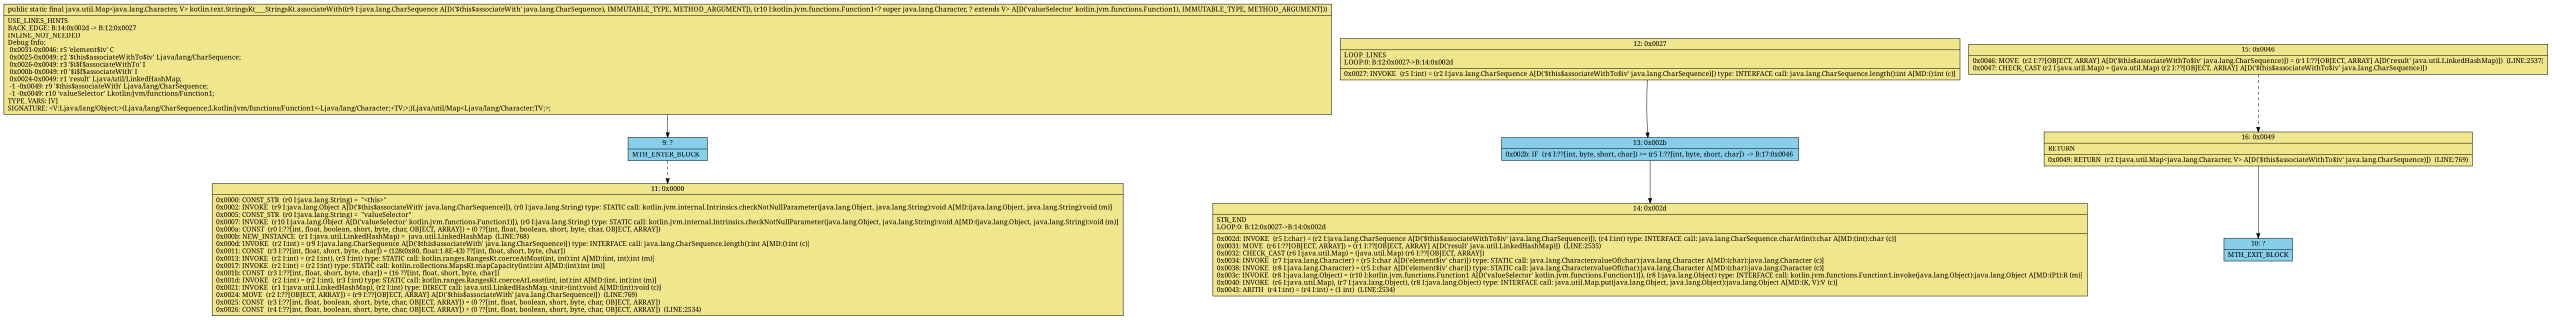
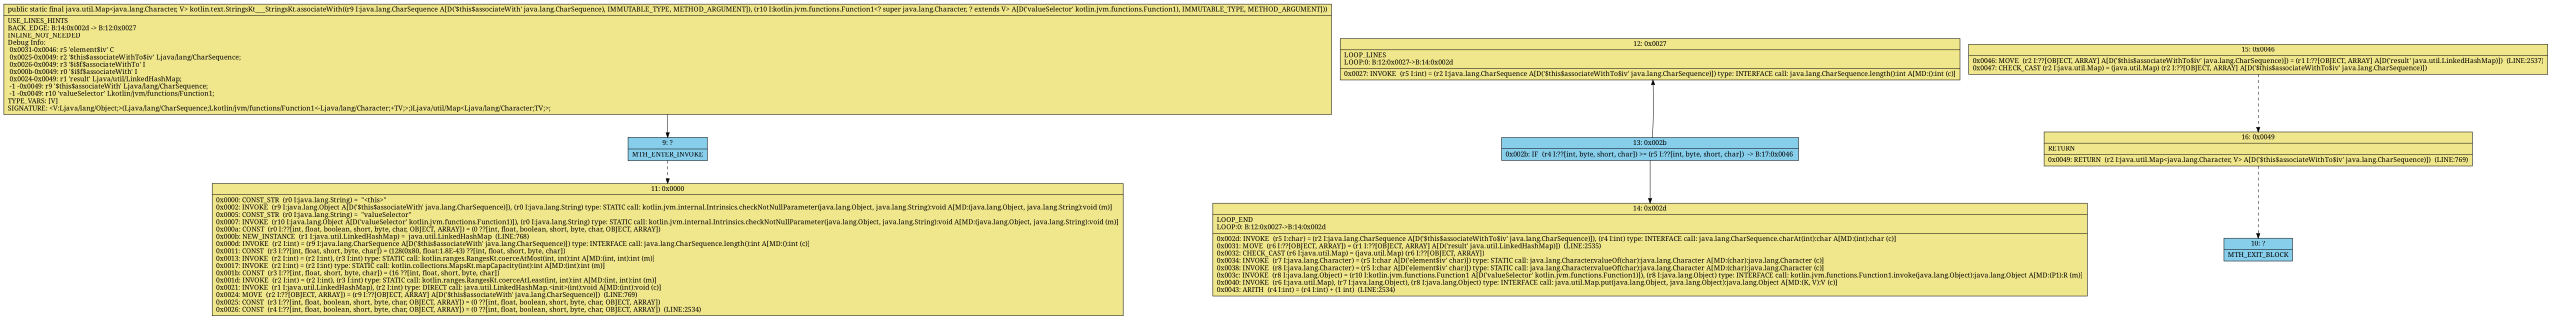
edge "12: 0x0027" -> "13: 0x002b": reversed
node "9: ?": text "MTH_ENTER_BLOCK" -> "MTH_ENTER_INVOKE"
edge "16: 0x0049" -> "10: ?": style solid -> dashed
node "14: 0x002d": text "STR_END" -> "LOOP_END"
